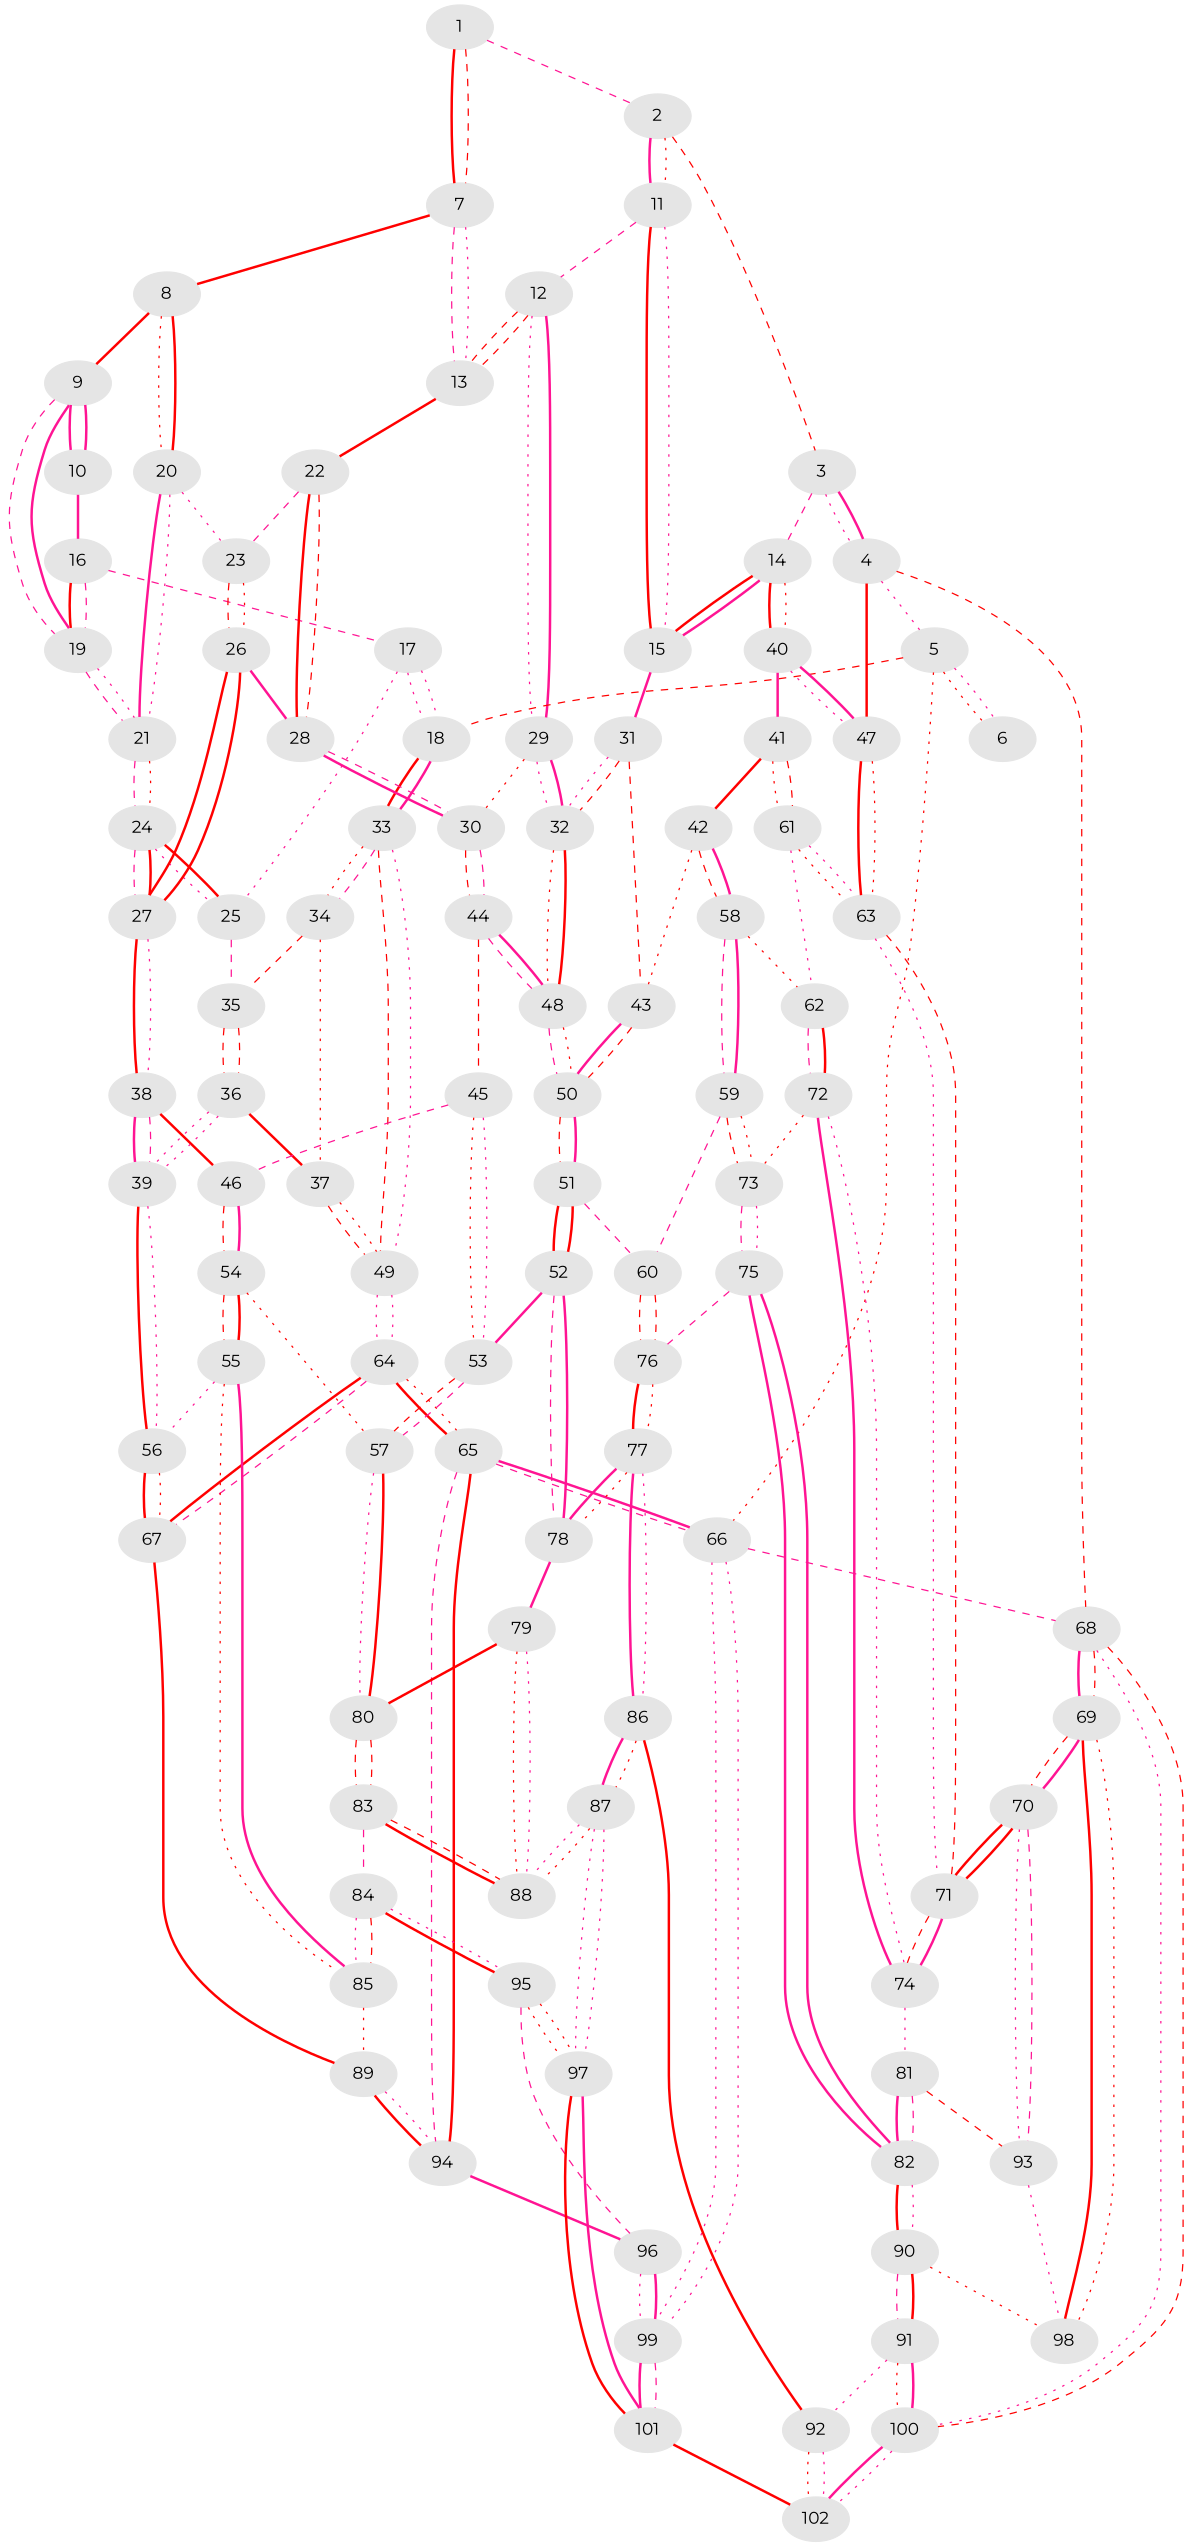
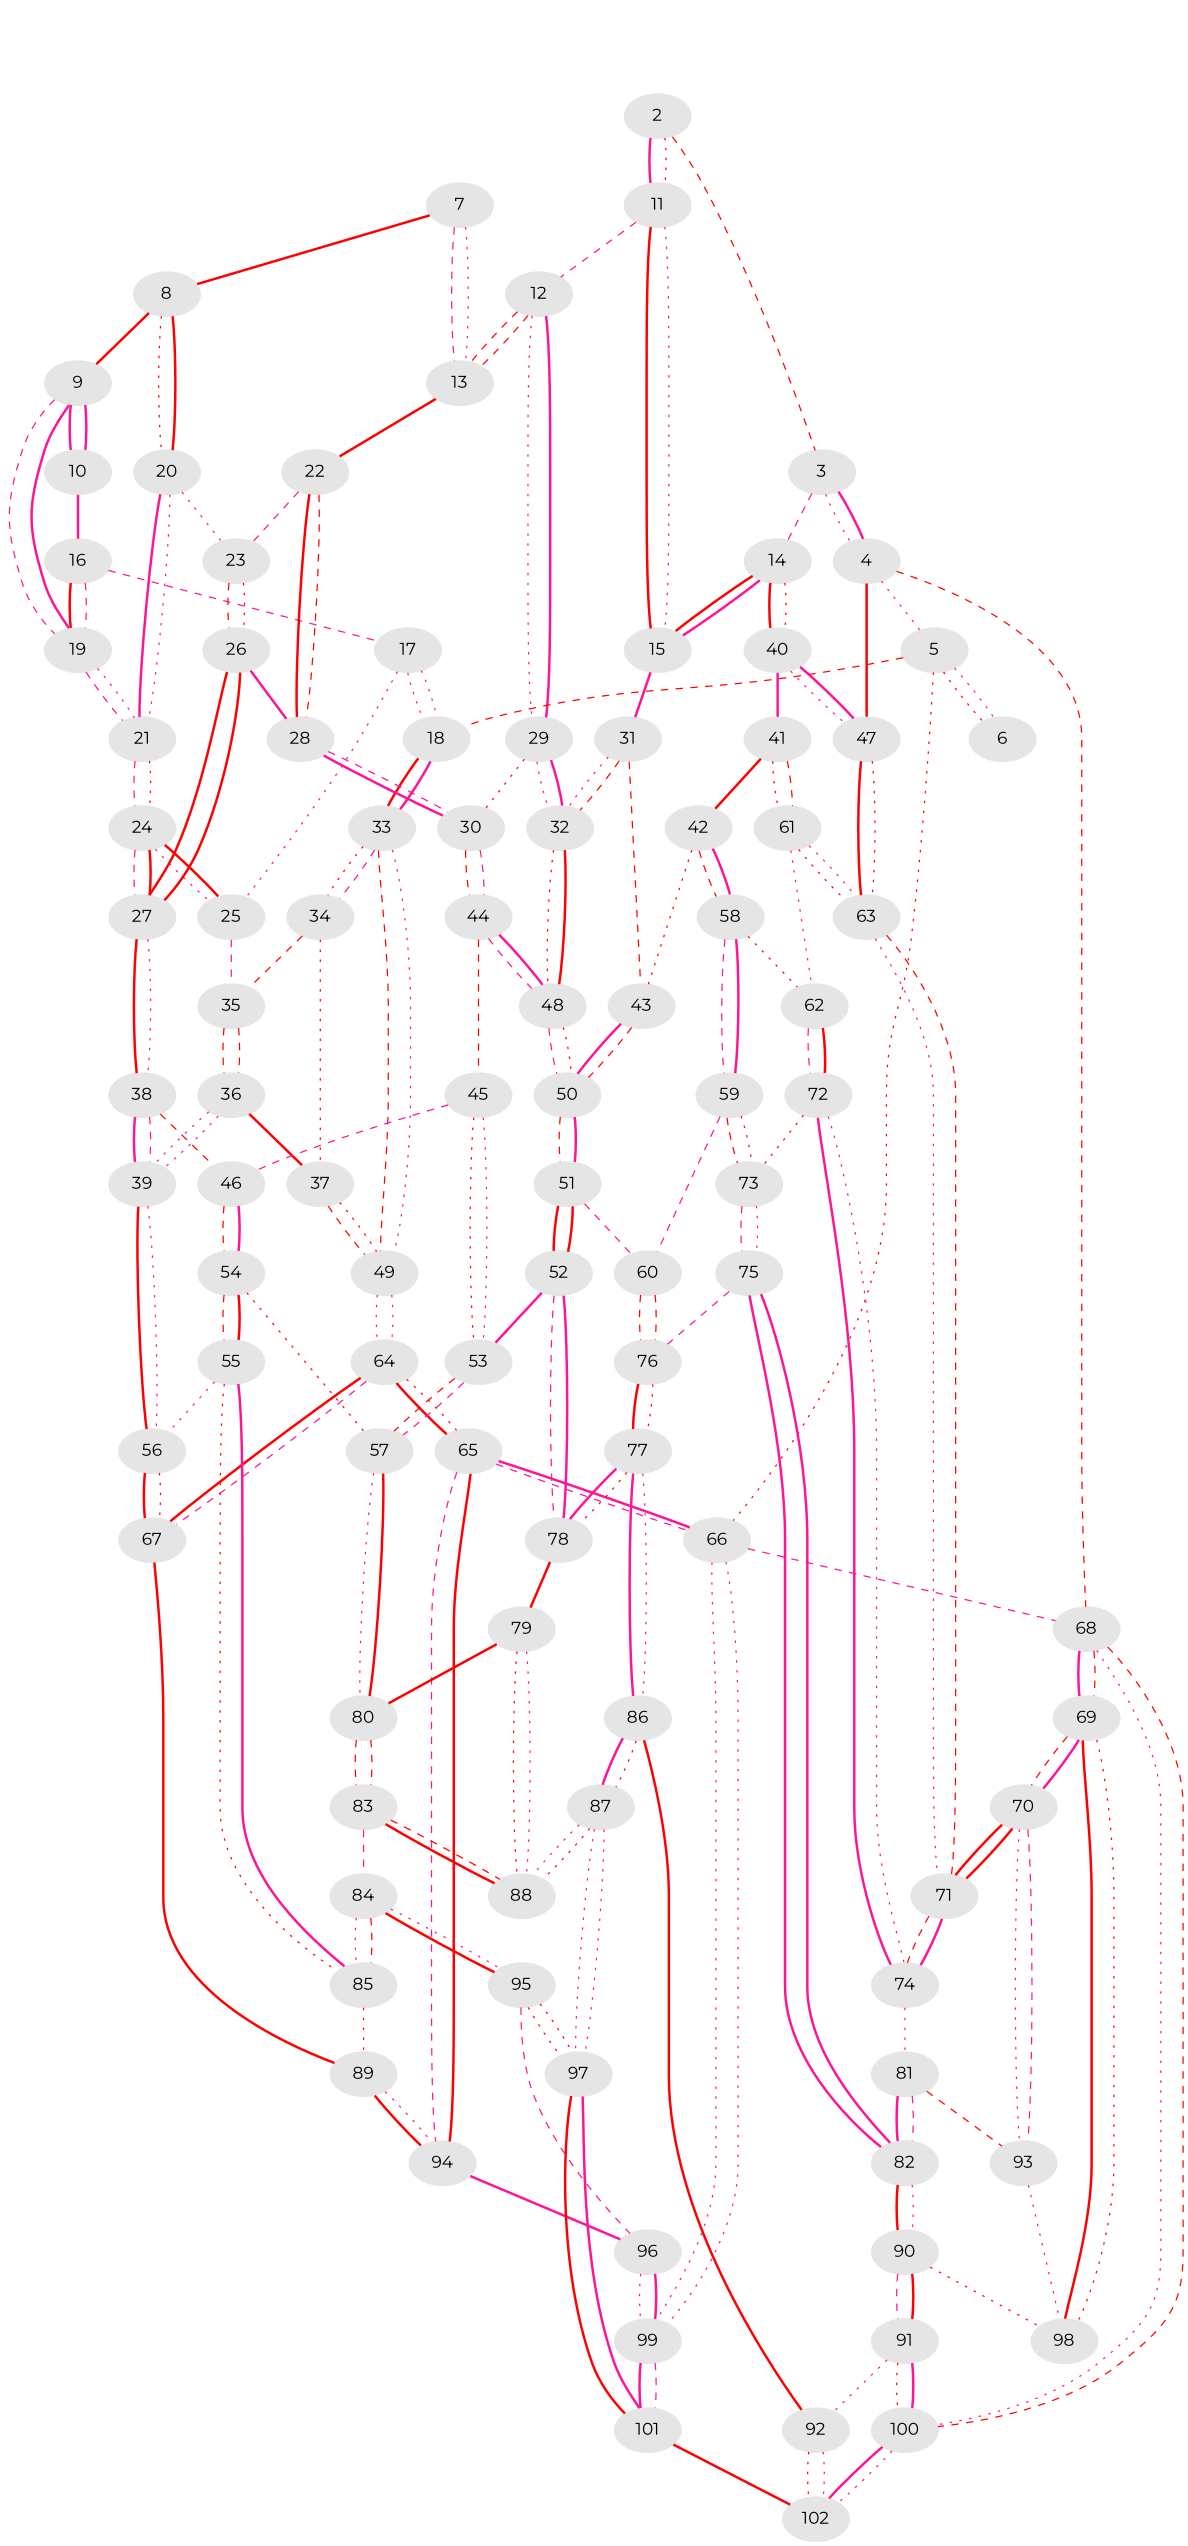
node "1": removed
edge "38" -- "46": style bold -> dashed
edge "78" -- "79": color deeppink -> red
